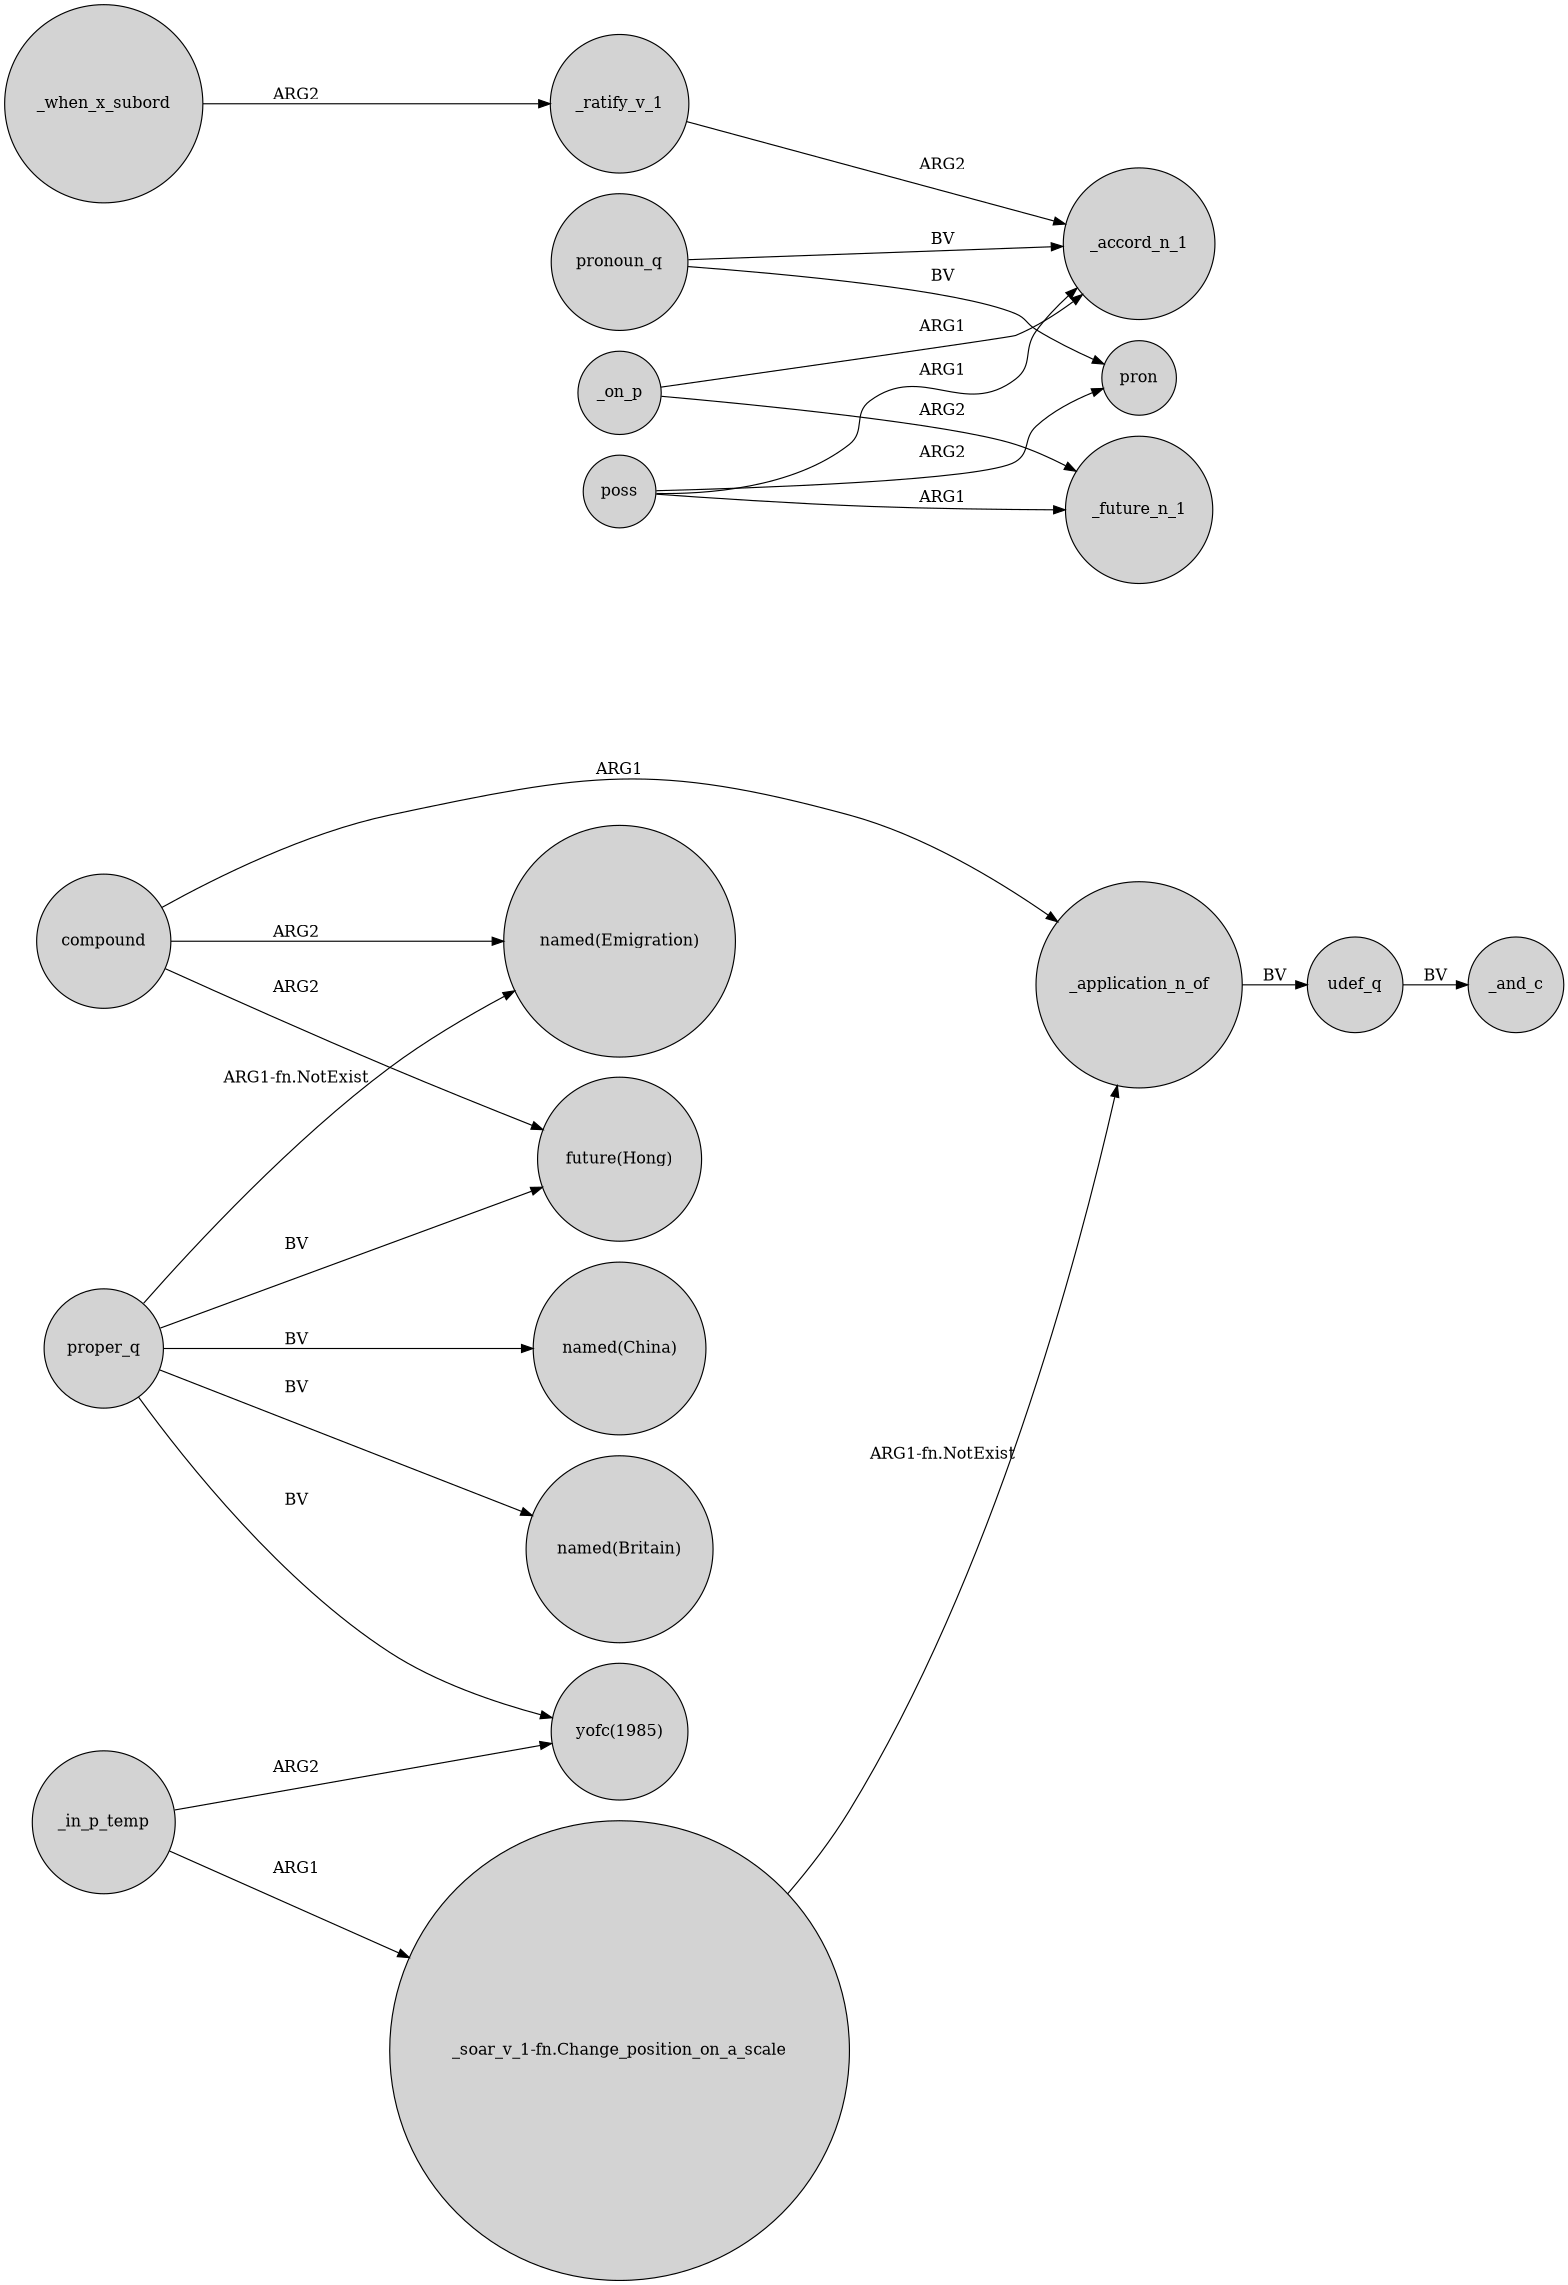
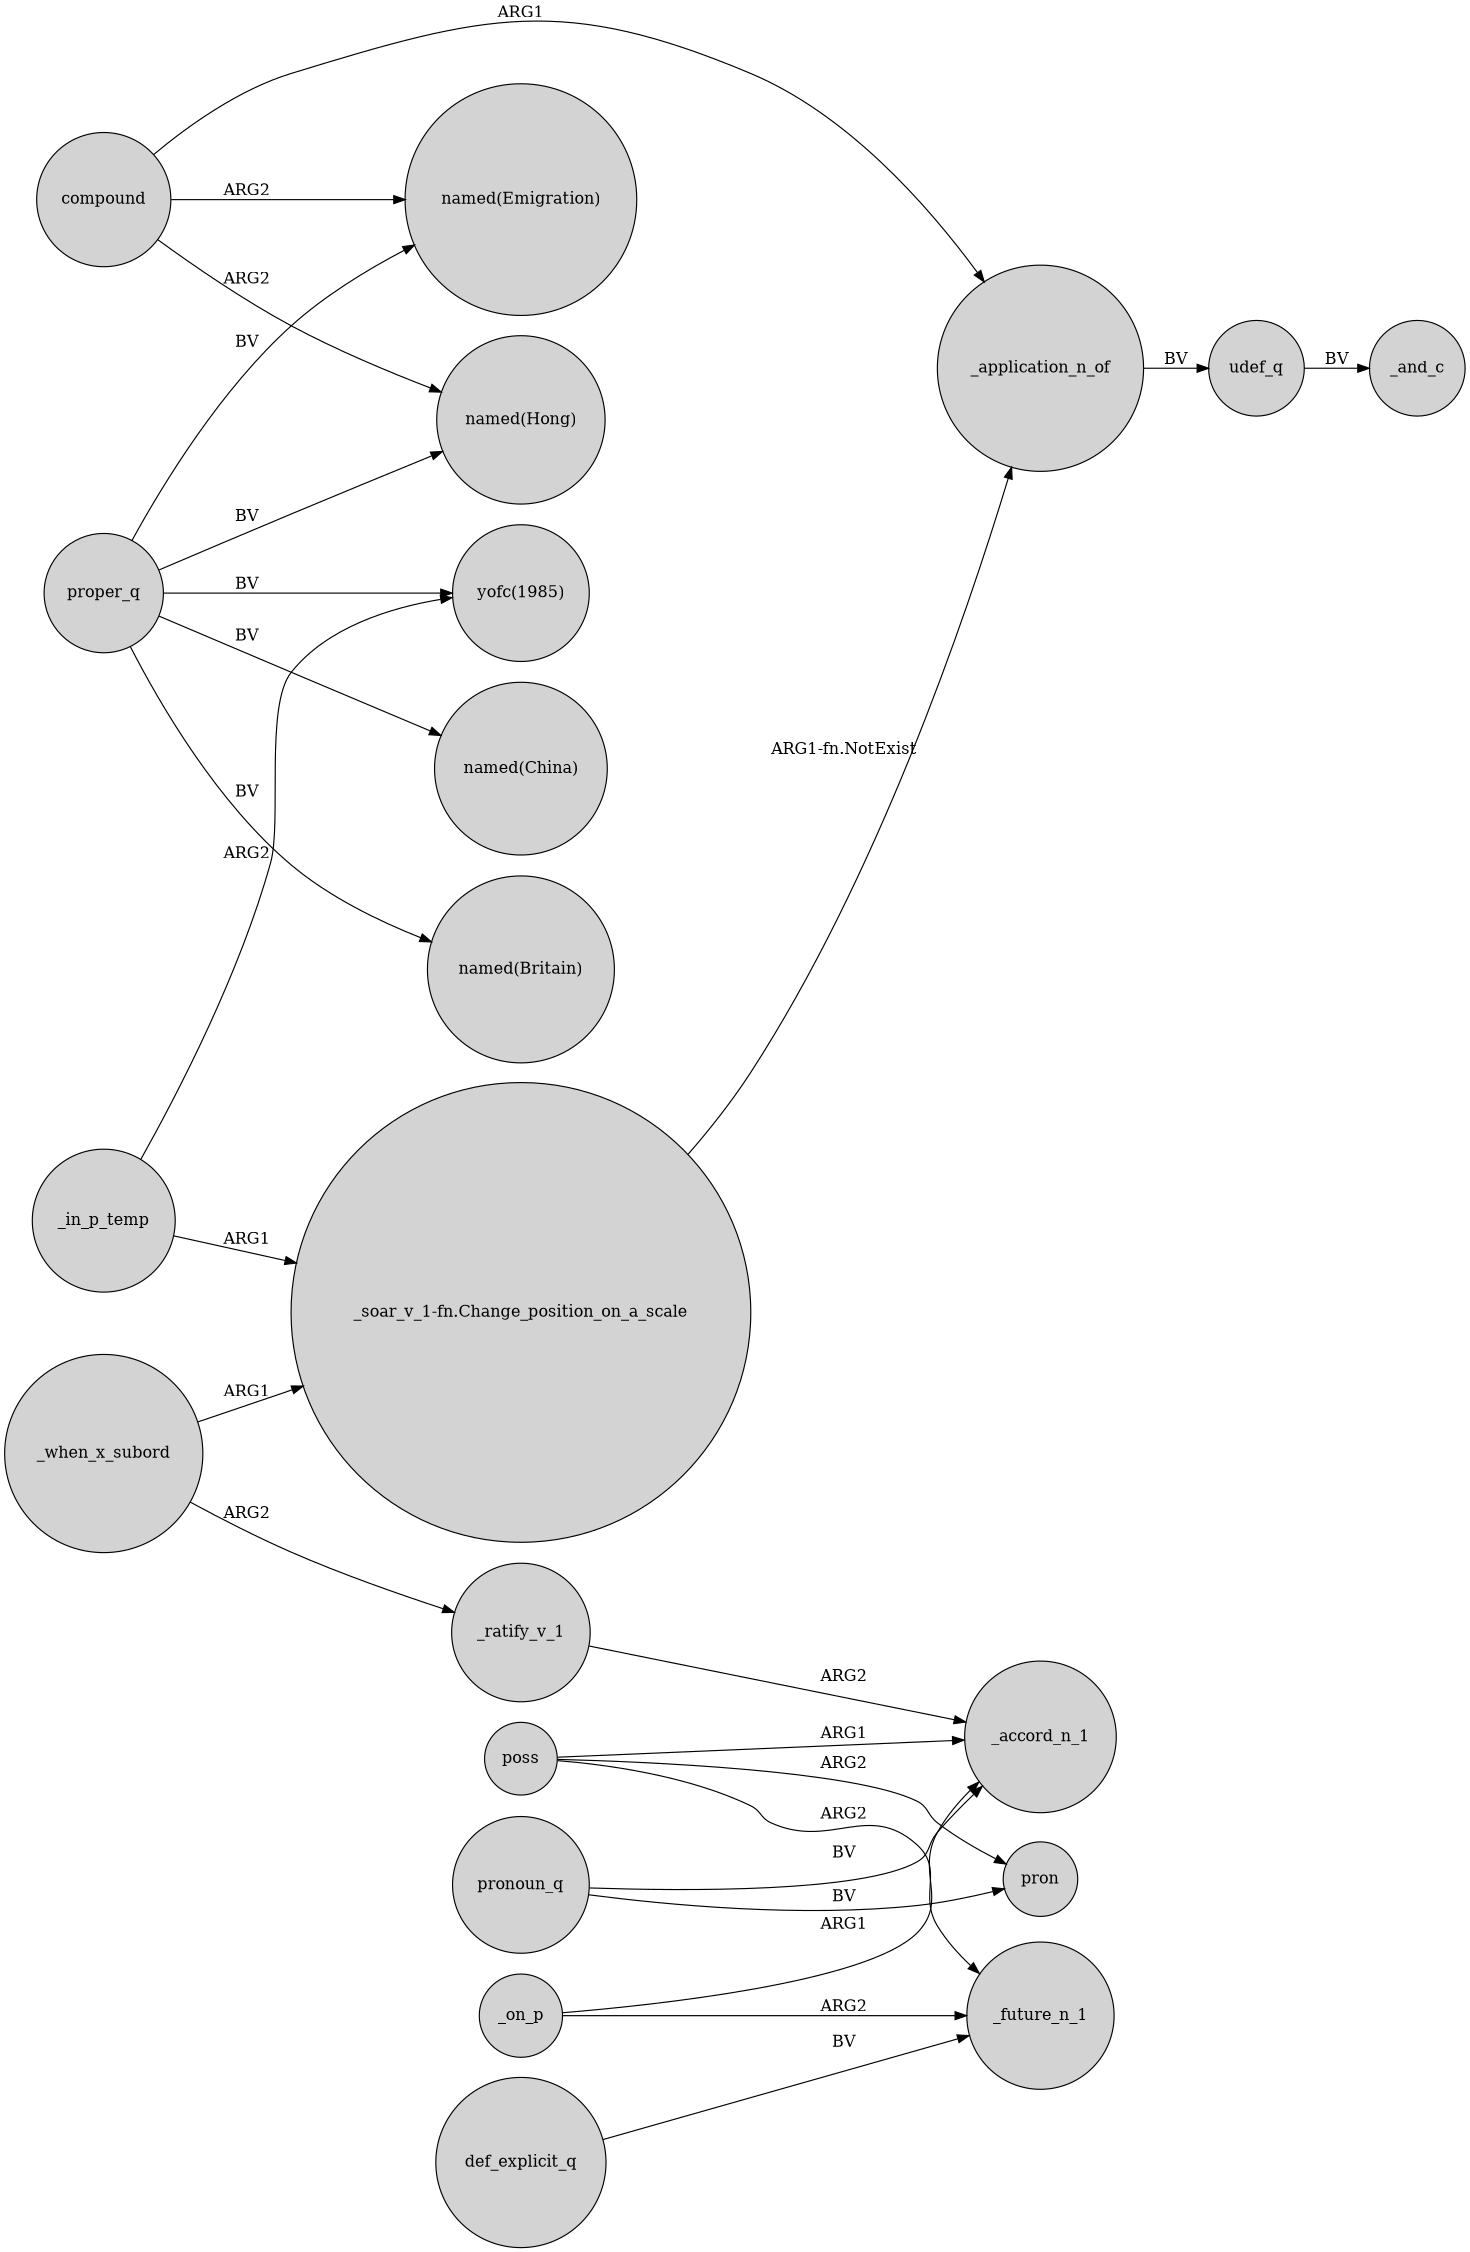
edge "poss" -> "_future_n_1": label "ARG1" -> "ARG2"
edge "proper_q" -> "named(Emigration)": label "ARG1-fn.NotExist" -> "BV"
node "future(Hong)": label "future(Hong)" -> "named(Hong)"
edge "_when_x_subord" -> "_soar_v_1-fn.Change_position_on_a_scale": added, label "ARG1"
node "def_explicit_q": added
